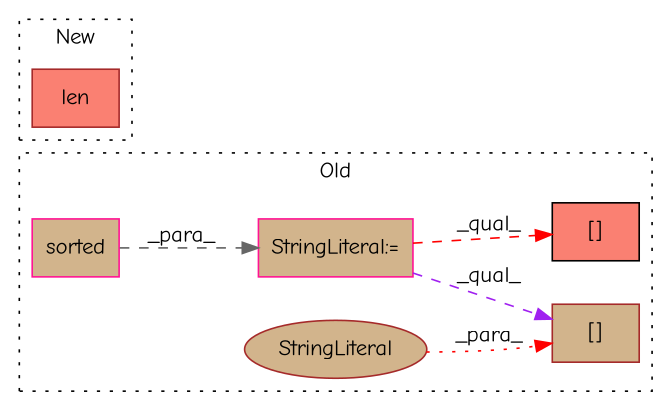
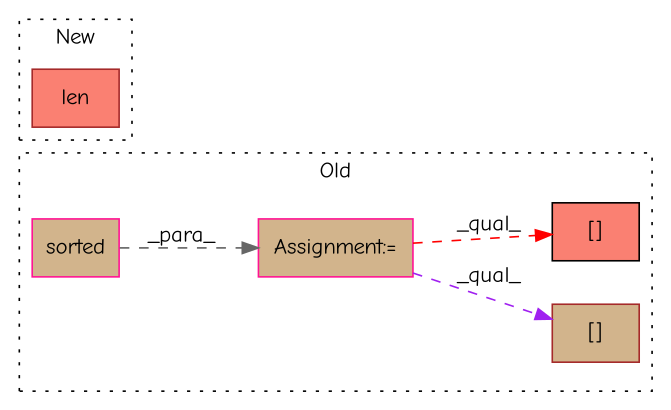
node "StringLiteral:=": label "StringLiteral:=" -> "Assignment:="
node "StringLiteral": removed
